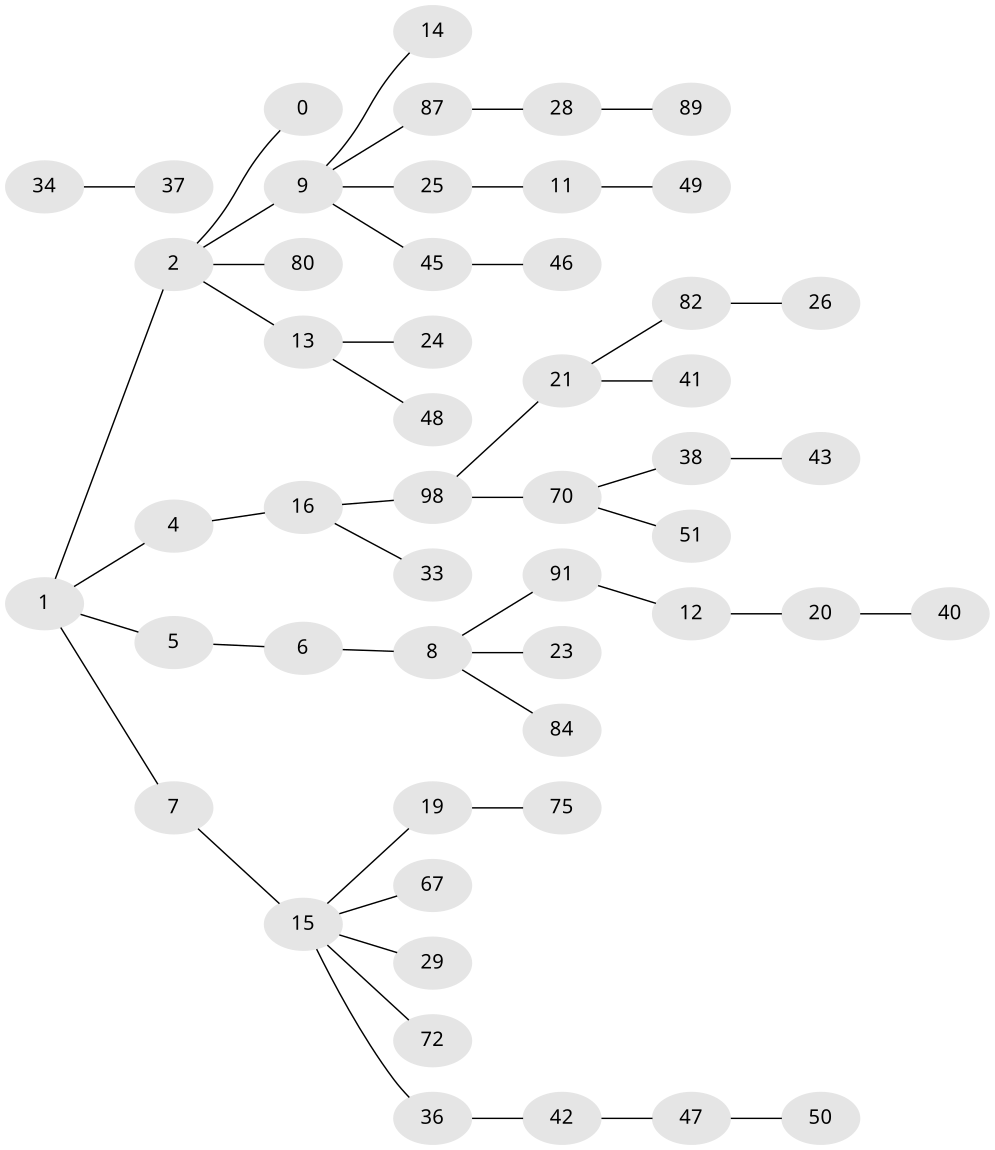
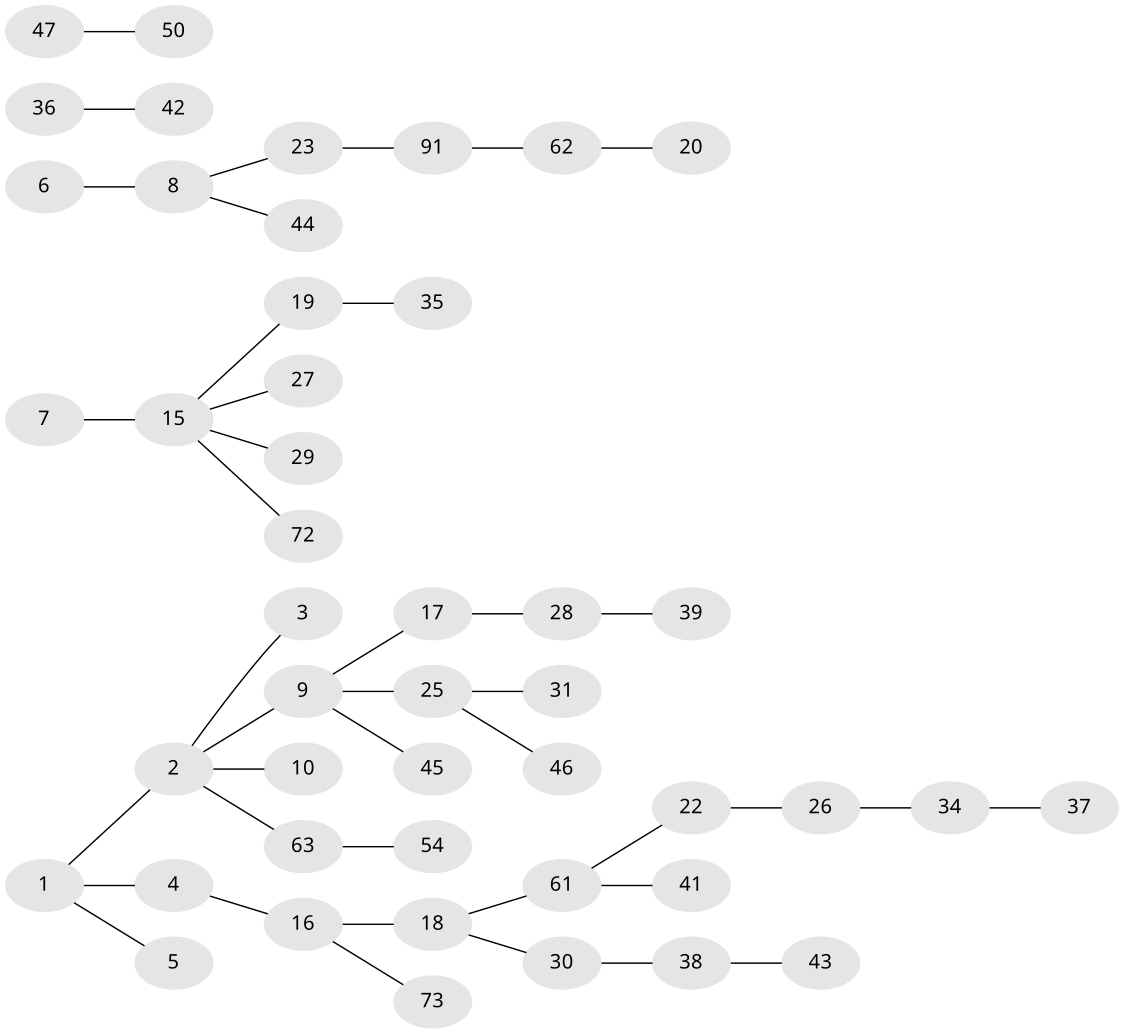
node "14": removed
node "0": label "0" -> "3"
node "87": label "87" -> "17"
node "89": label "89" -> "39"
node "11": label "11" -> "31"
node "49": removed
node "80": label "80" -> "10"
edge "45" -- "46": now "25" -- "46"
node "82": label "82" -> "22"
node "13": label "13" -> "63"
node "24": label "24" -> "54"
node "21": label "21" -> "61"
node "48": removed
node "98": label "98" -> "18"
node "70": label "70" -> "30"
node "51": removed
node "33": label "33" -> "73"
edge "91" -- "8": now "91" -- "23"
node "12": label "12" -> "62"
node "40": removed
edge "5" -- "6": removed
edge "1" -- "7": removed
node "84": label "84" -> "44"
node "75": label "75" -> "35"
edge "26" -- "34": added
node "67": label "67" -> "27"
edge "15" -- "36": removed
edge "42" -- "47": removed
